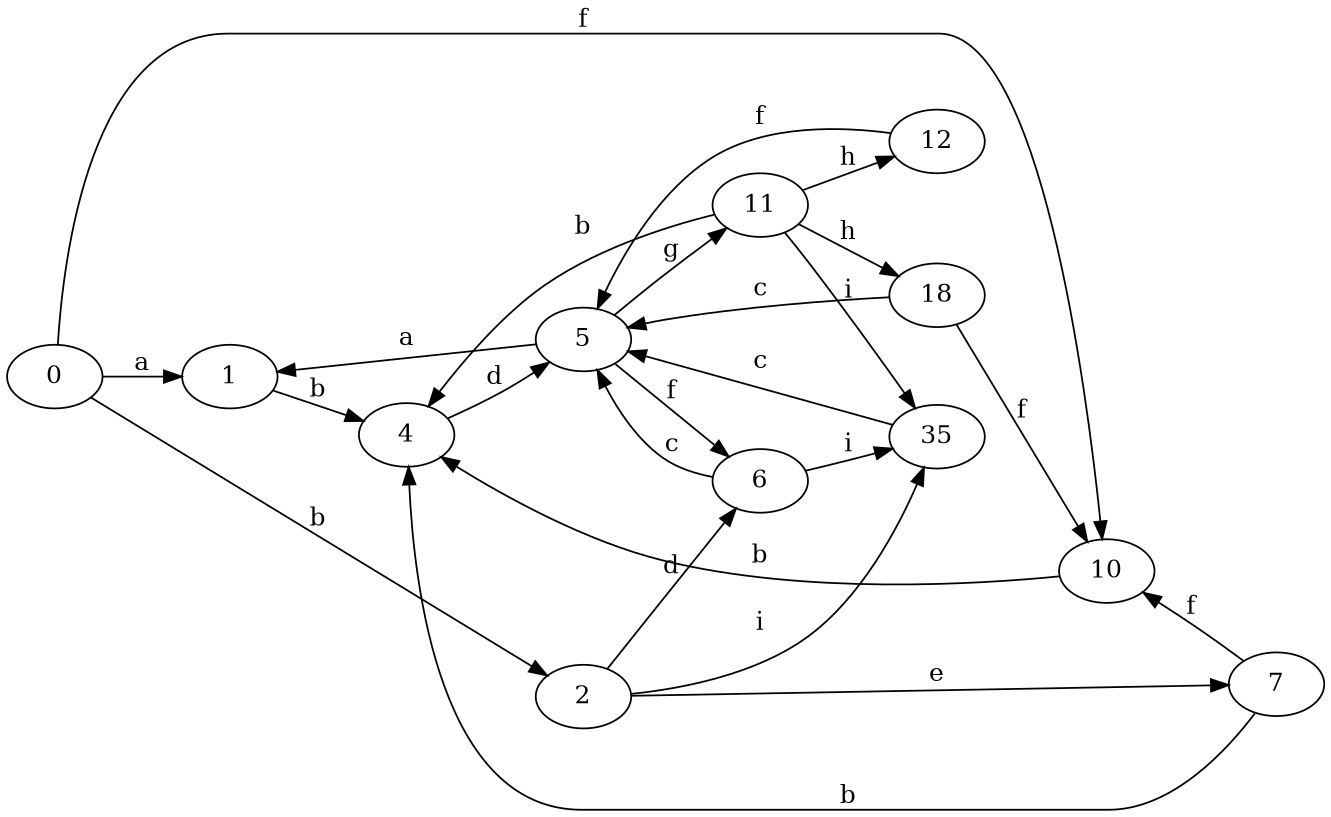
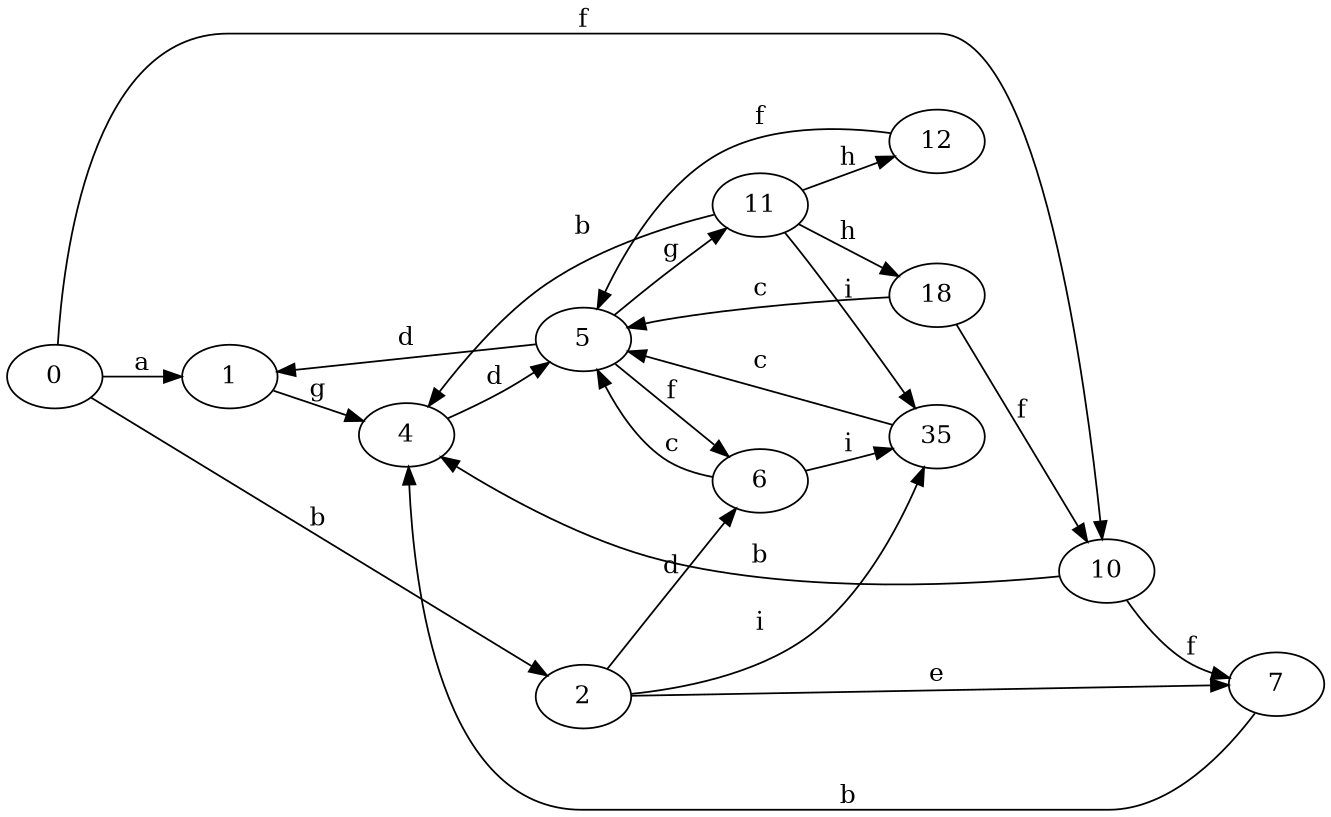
edge "5" -> "1": label "a" -> "d"
edge "1" -> "4": label "b" -> "g"
edge "7" -> "10": reversed
